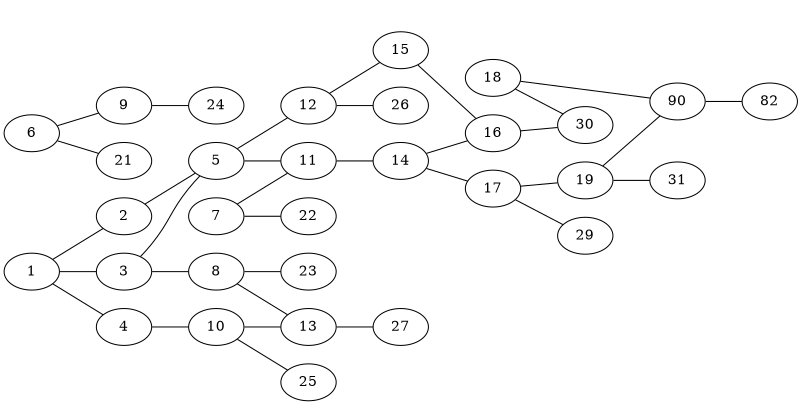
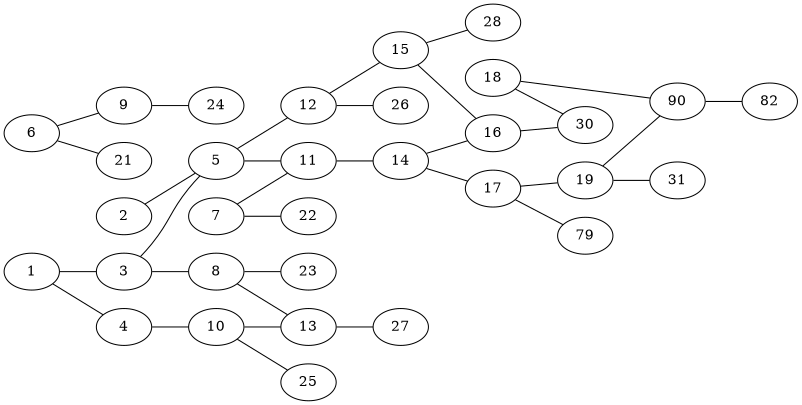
node "28": added
node "29": label "29" -> "79"
edge "2" -- "1": removed
